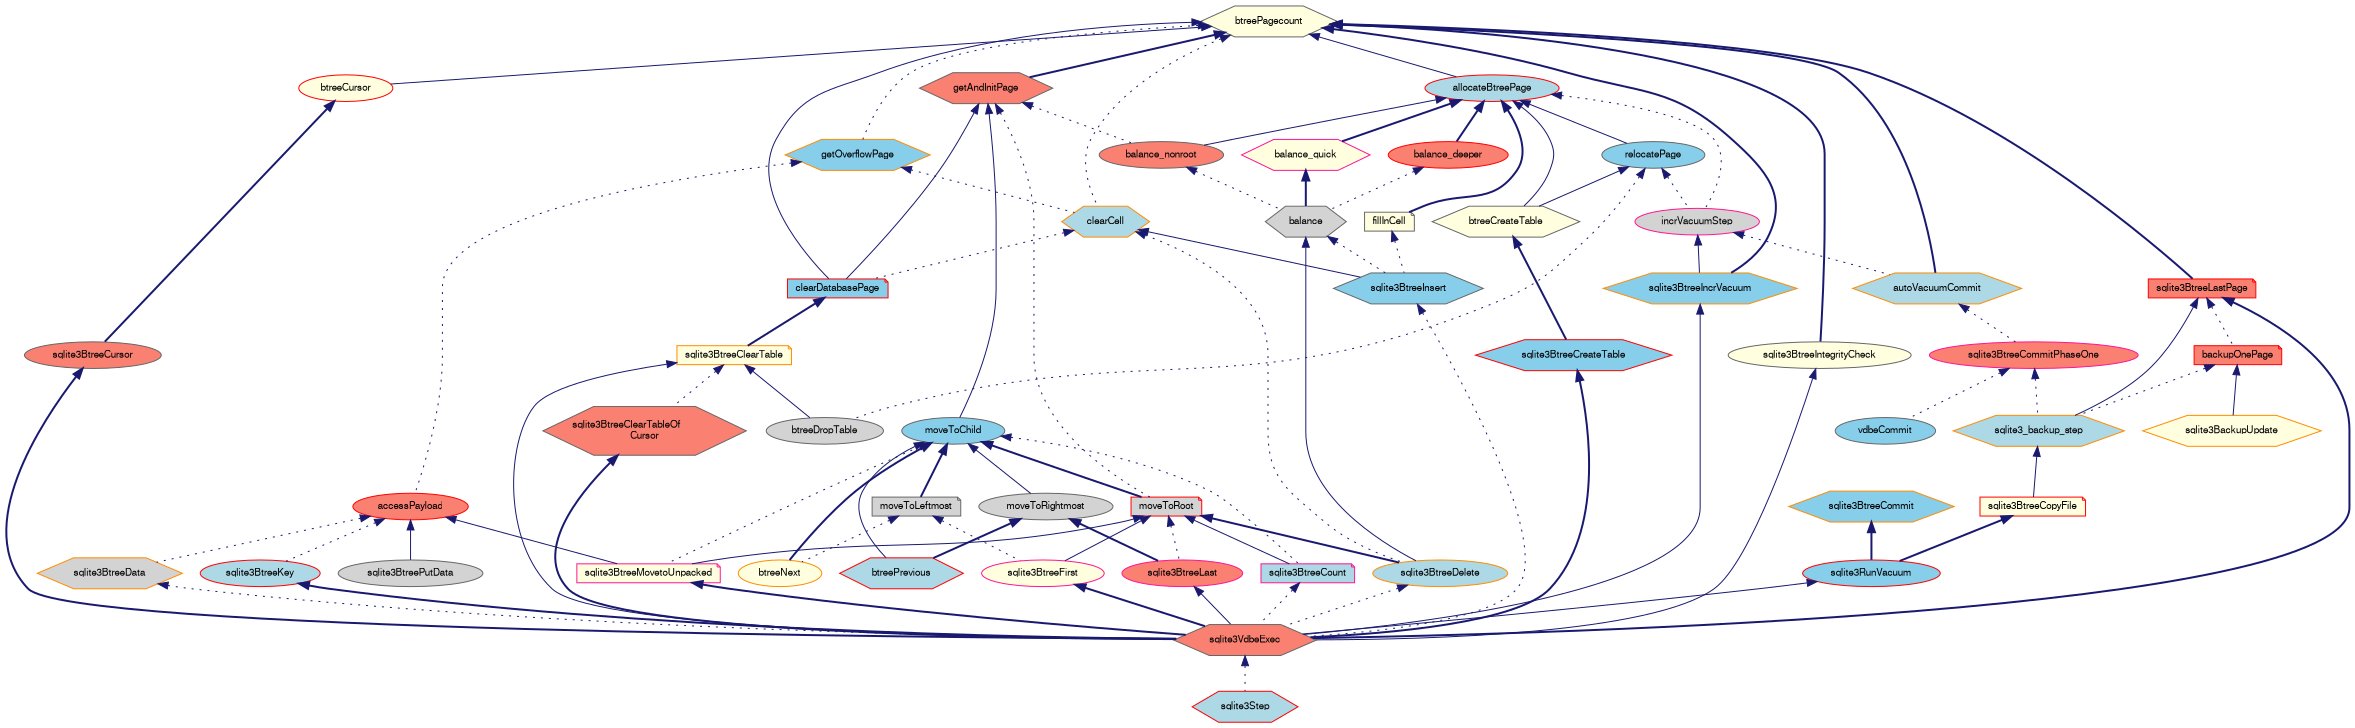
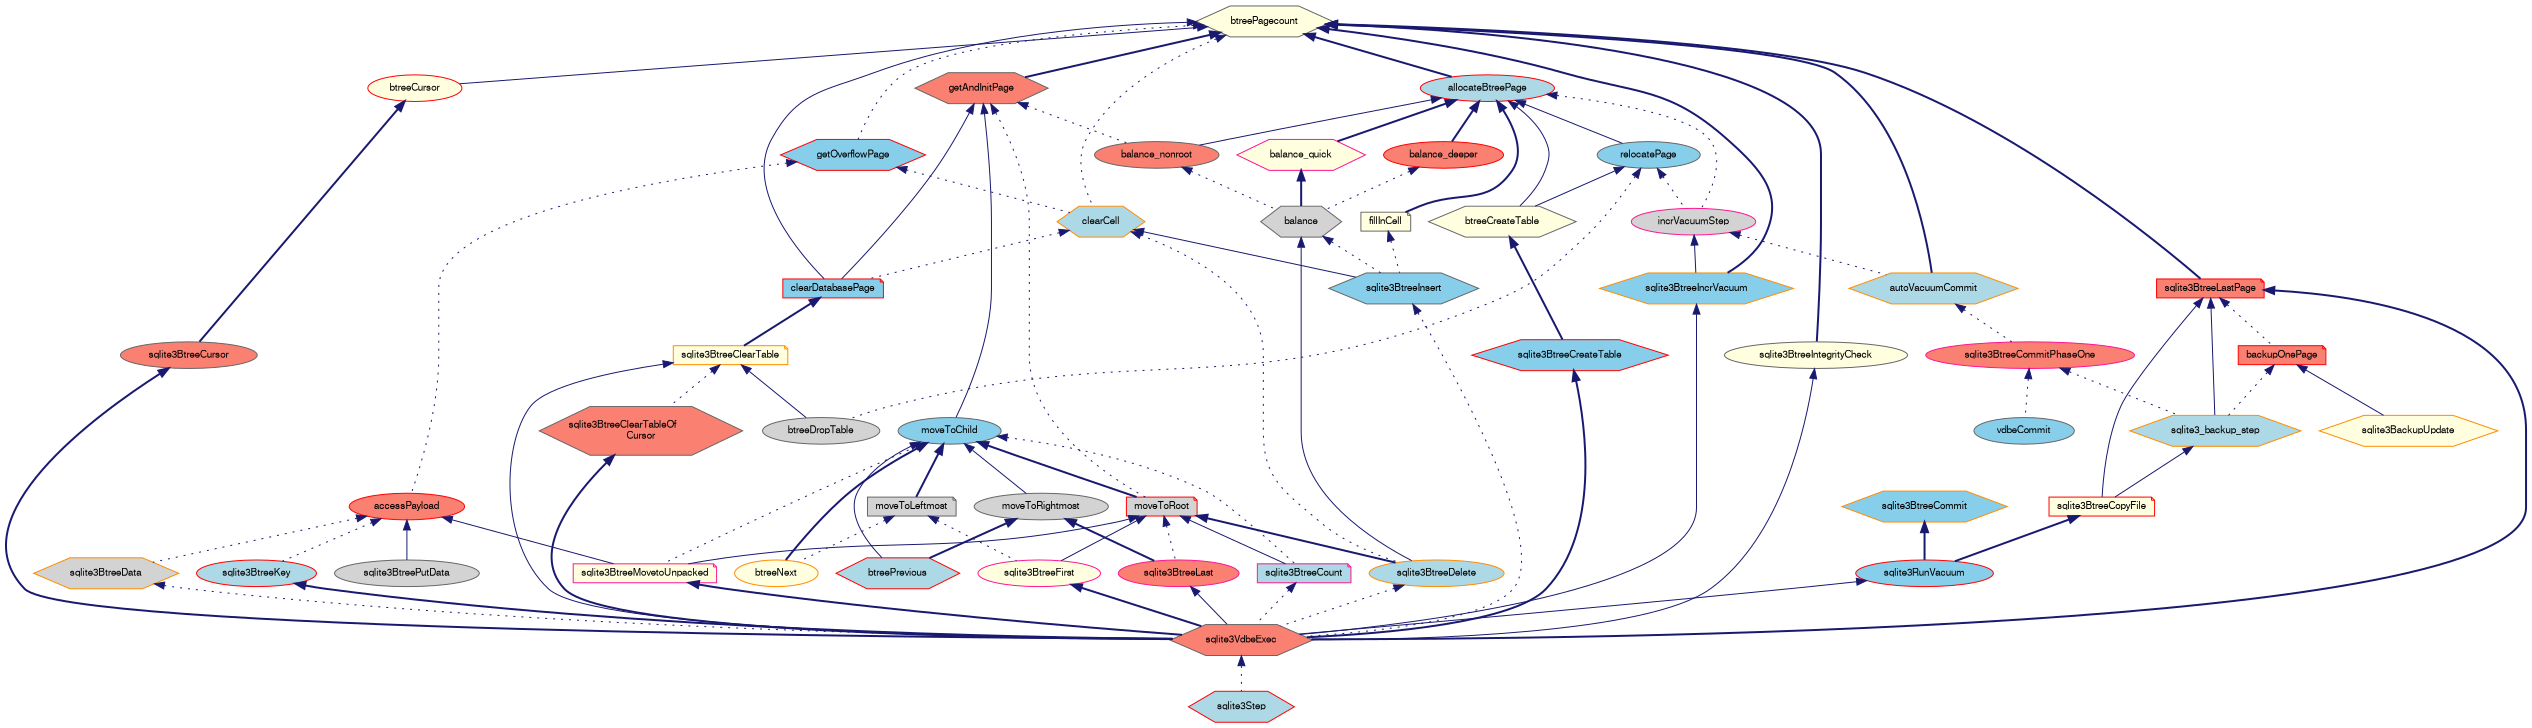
edge "allocateBtreePage" -> "btreePagecount": style solid -> bold
node "getOverflowPage": color darkorange -> red
edge "sqlite3BtreeCopyFile" -> "sqlite3BtreeLastPage": added
